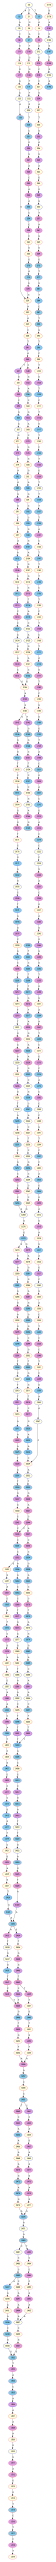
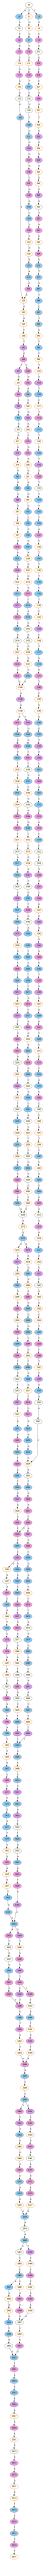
node "S172": added
